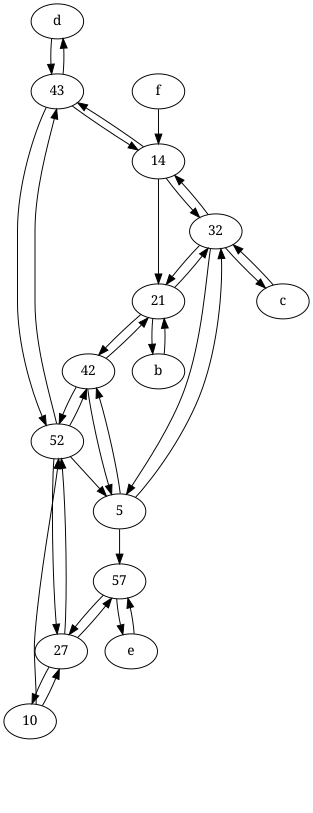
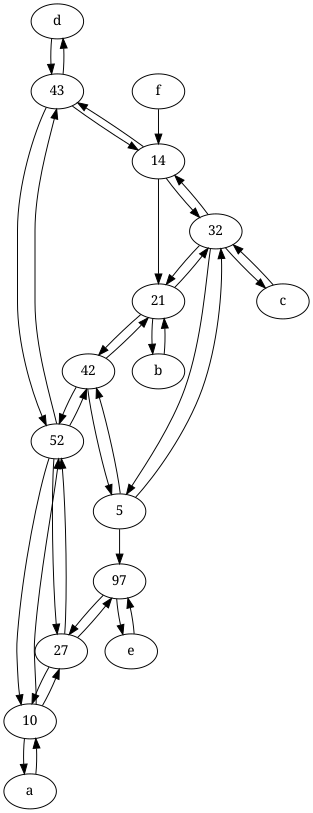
edge "52" -> "5": now "52" -> "10"
node "57": label "57" -> "97"
node "a": added
